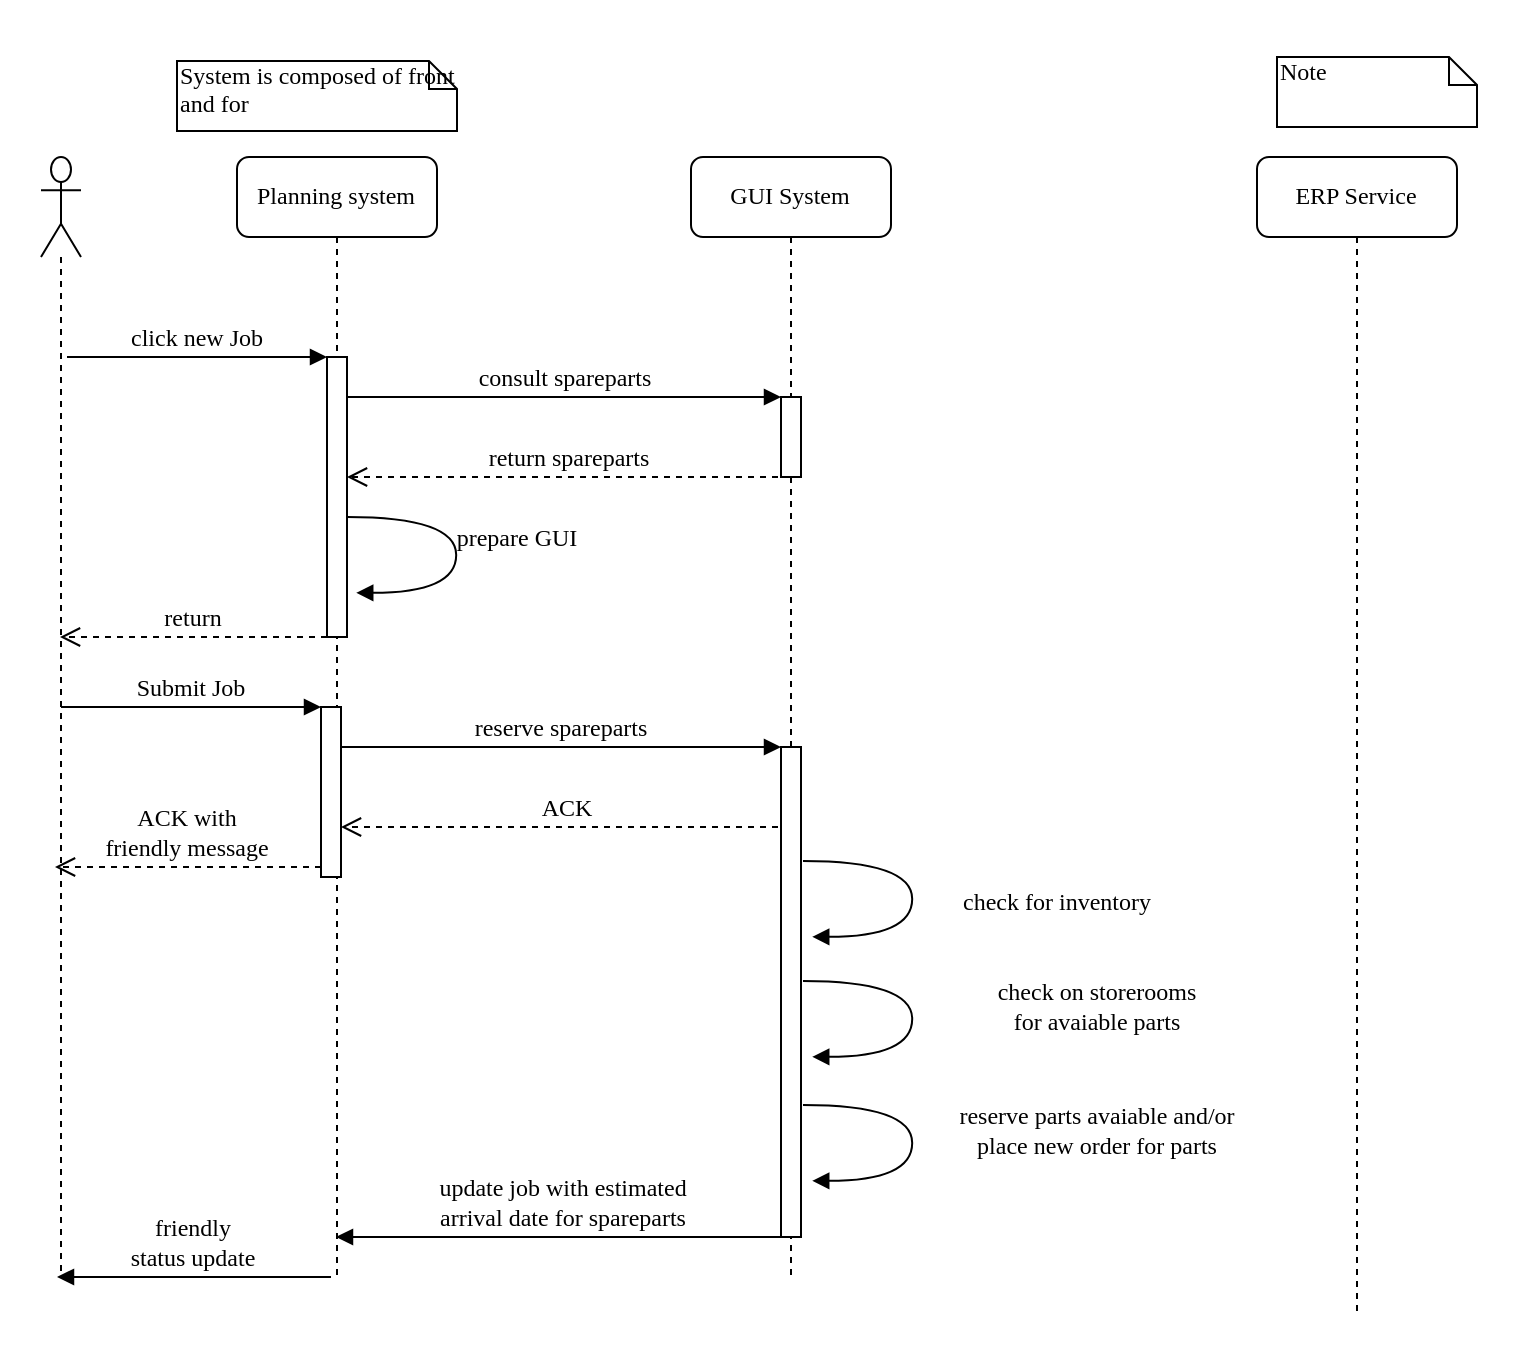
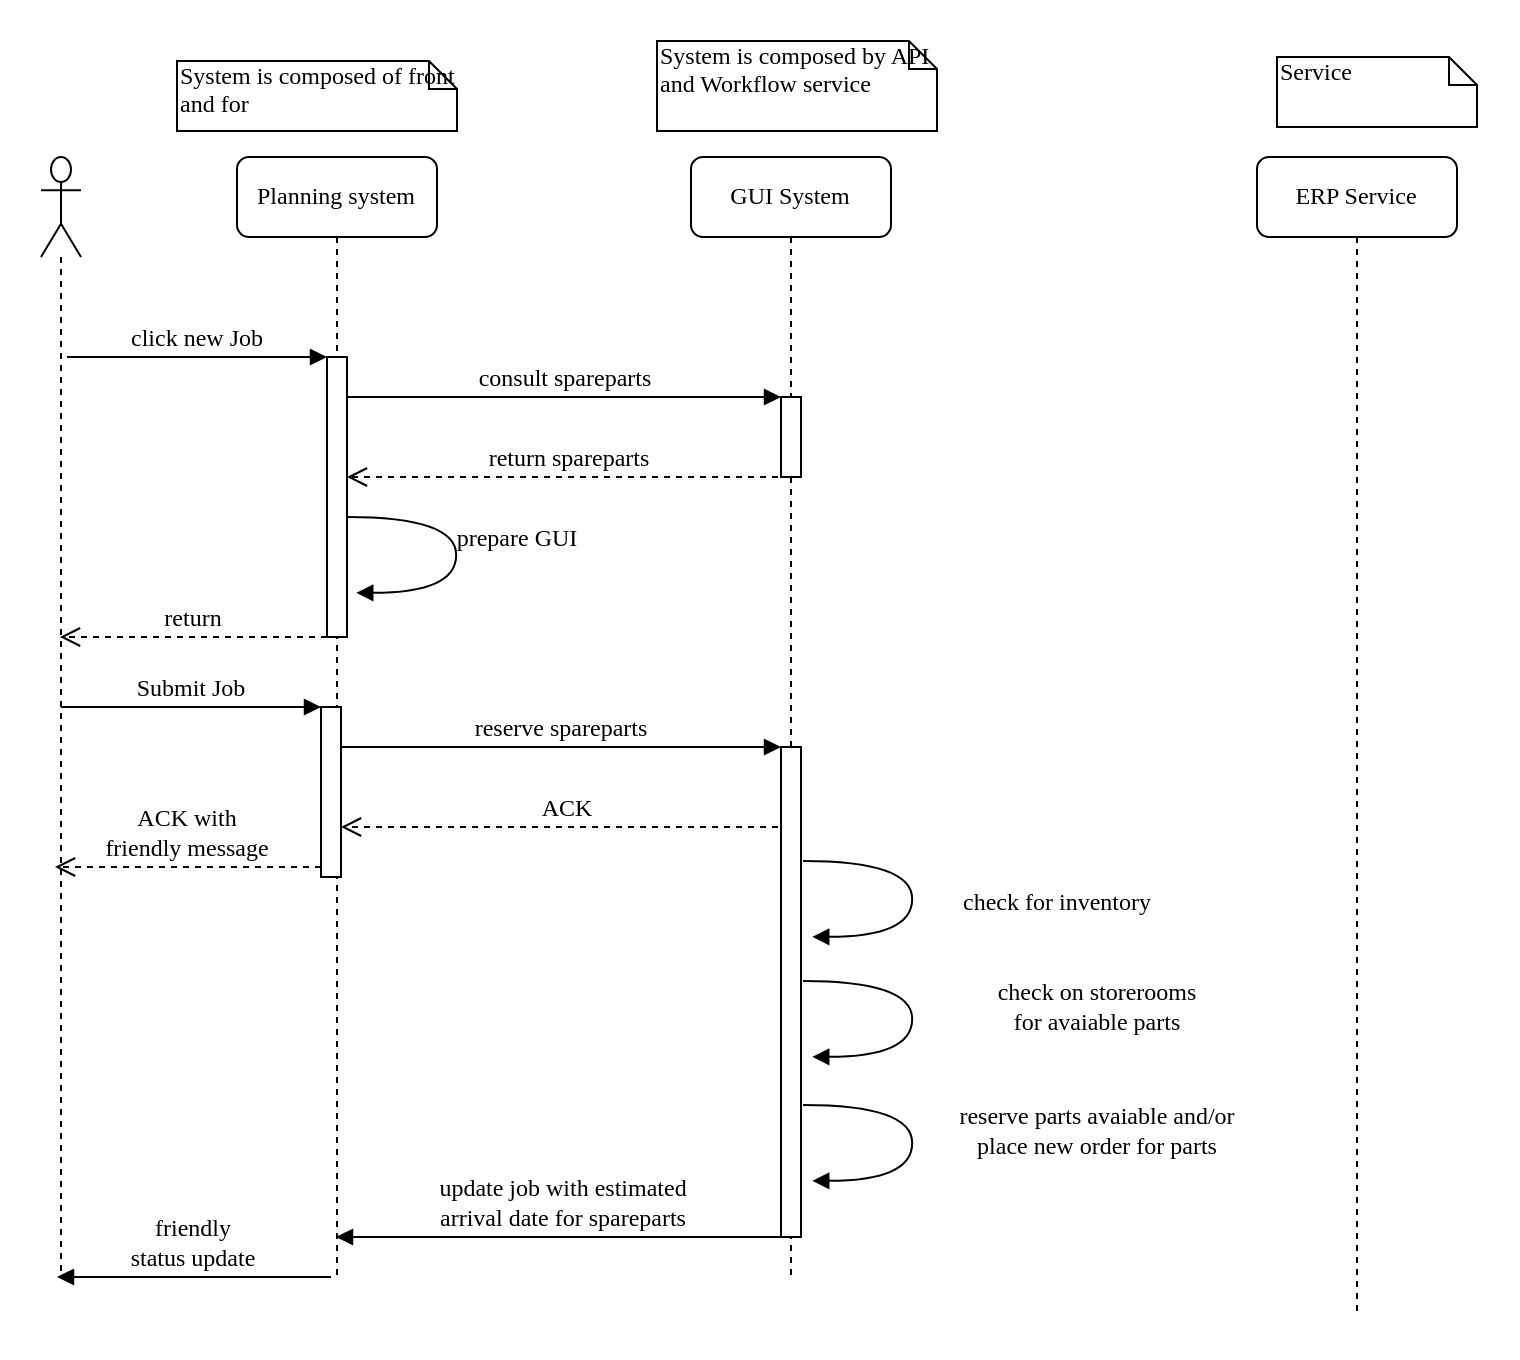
node "Note": label "Note" -> "Service"
node "System is composed by API and Workflow service": added
